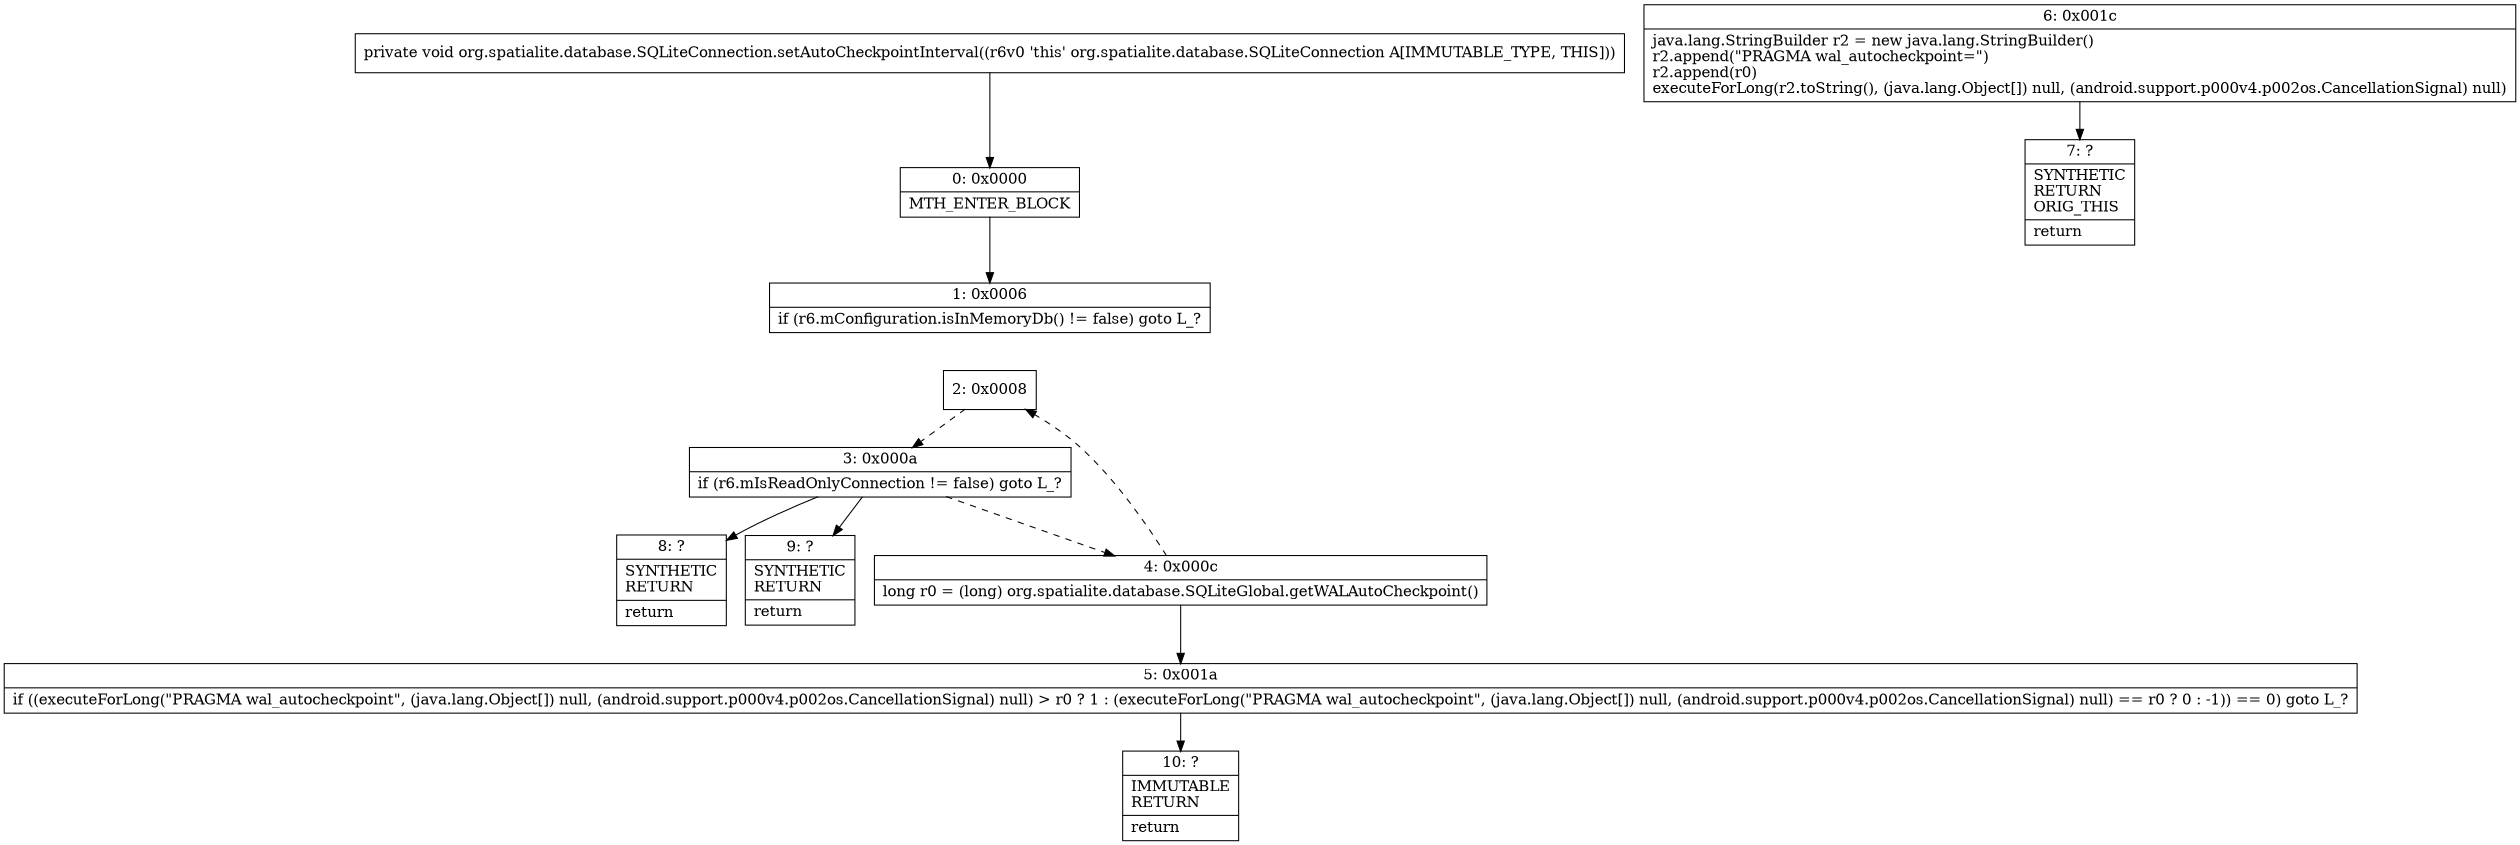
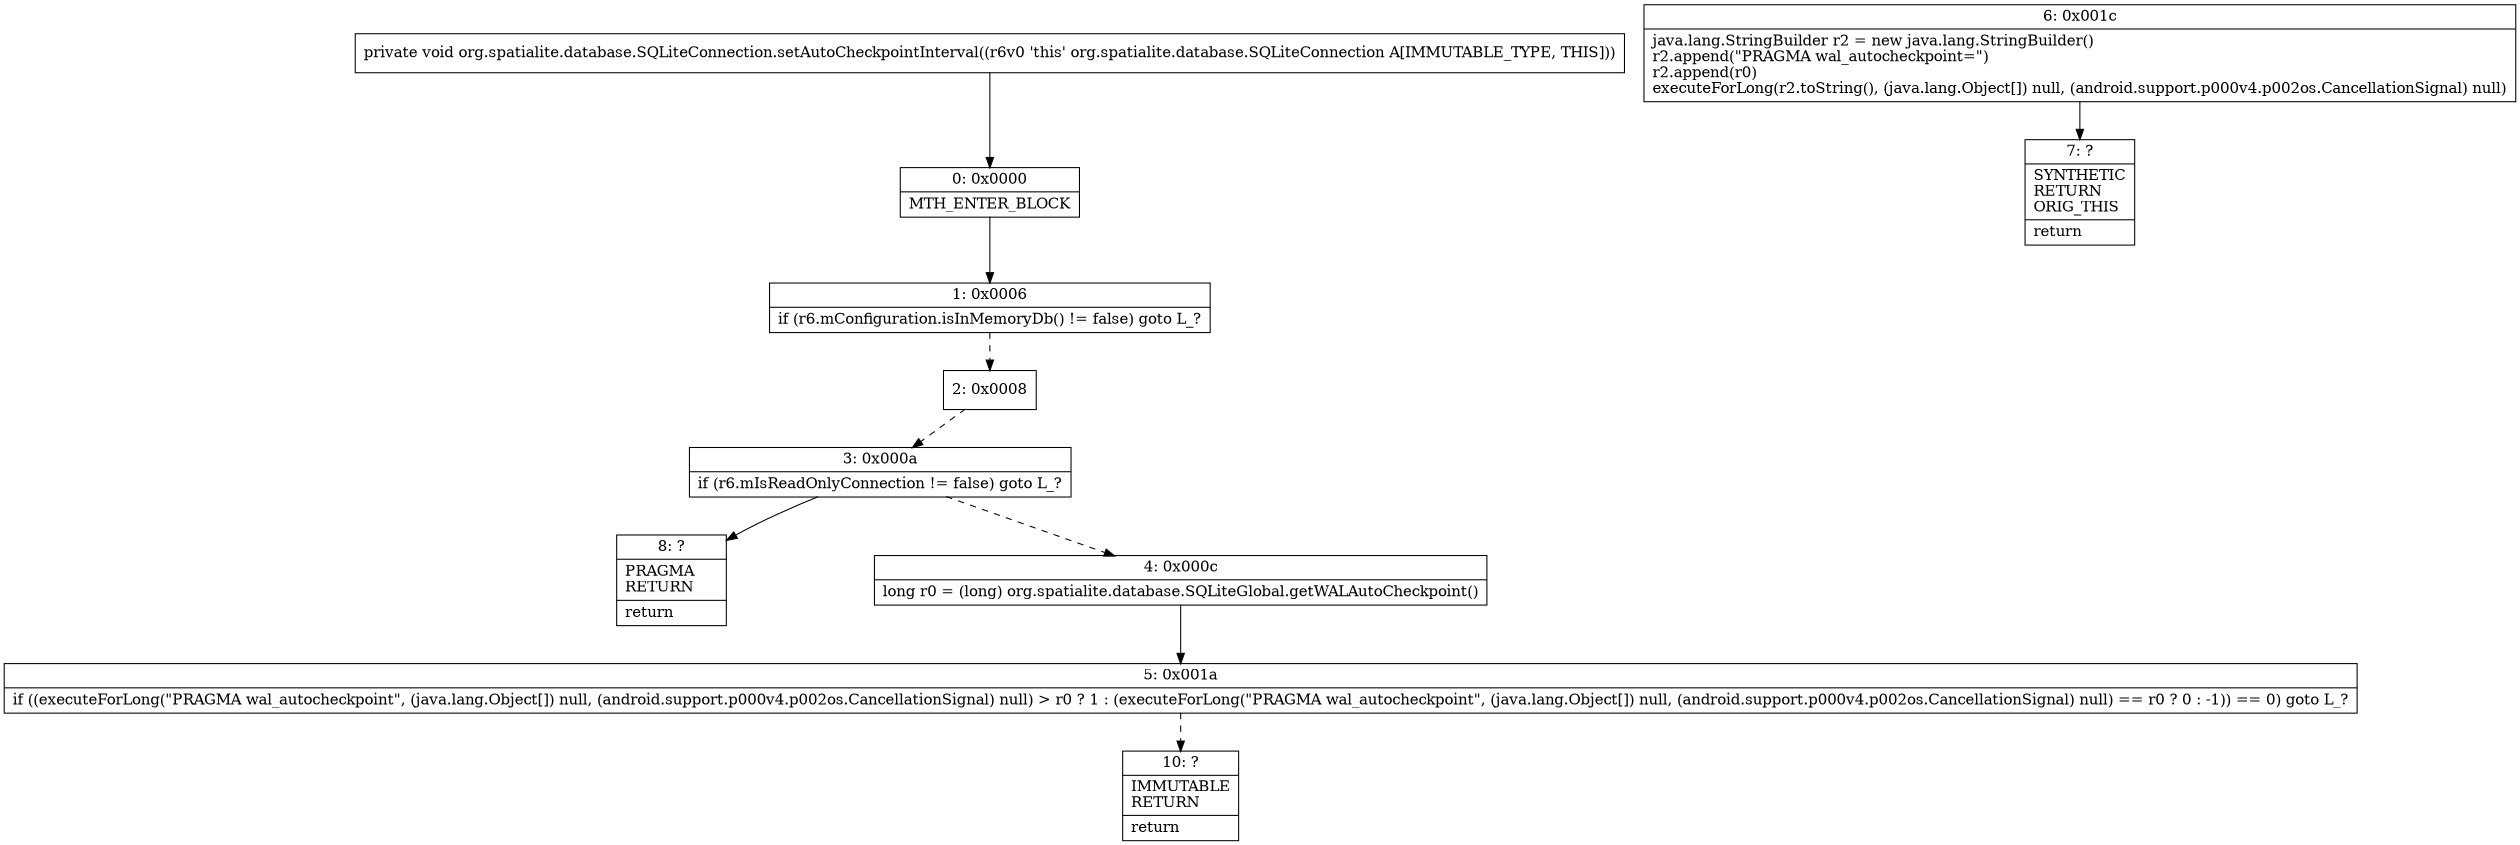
edge "4: 0x000c" -> "2: 0x0008": now "1: 0x0006" -> "2: 0x0008"
node "8: ?": text "SYNTHETIC" -> "PRAGMA"
node "9: ?": removed
edge "5: 0x001a" -> "10: ?": style solid -> dashed
